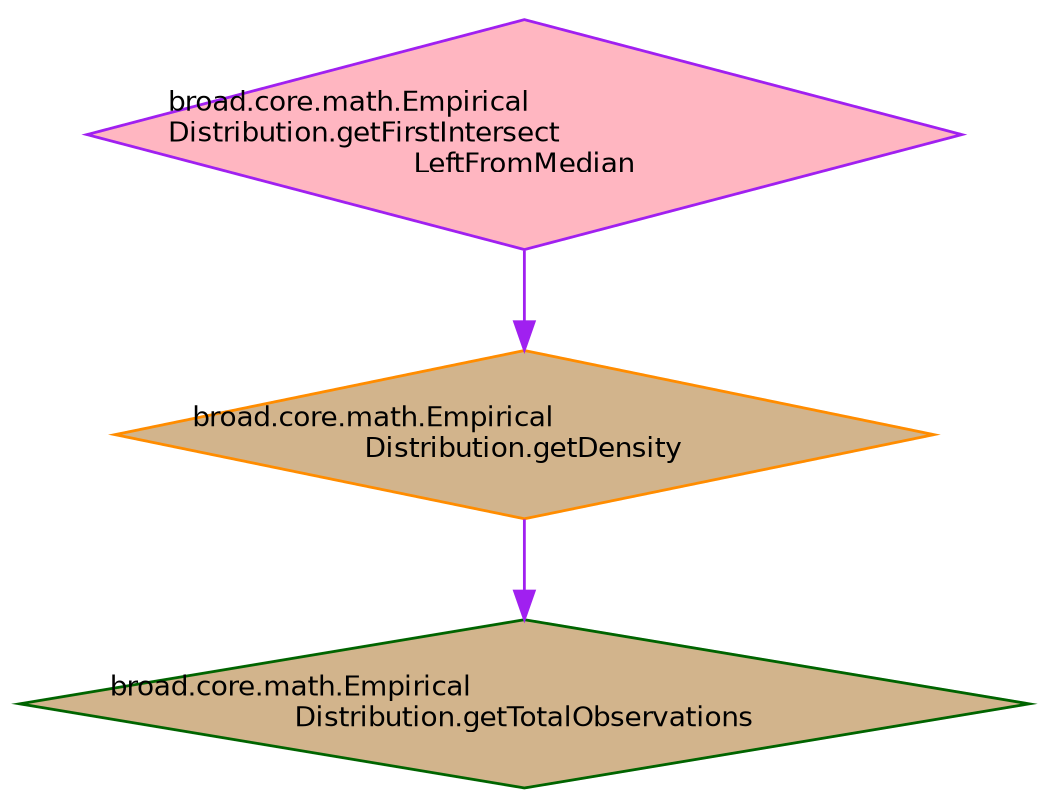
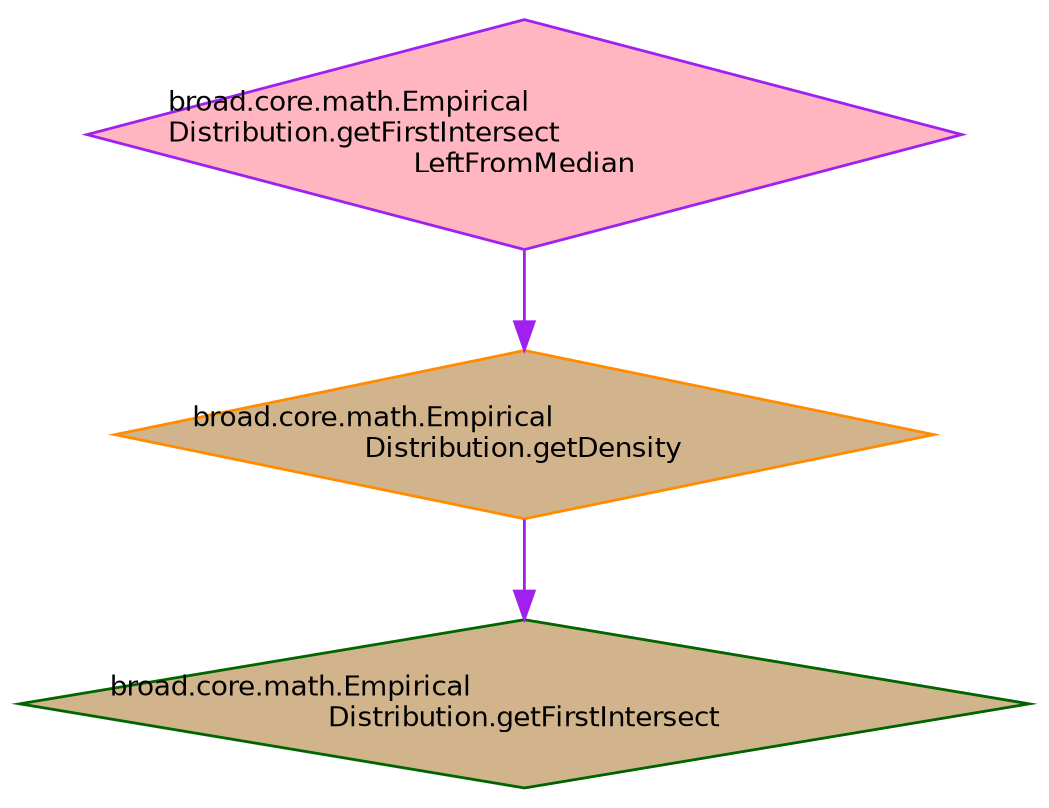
node "broad.core.math.Empirical Distribution.getTotalObservations": label "broad.core.math.Empirical Distribution.getTotalObservations" -> "broad.core.math.Empirical Distribution.getFirstIntersect"
